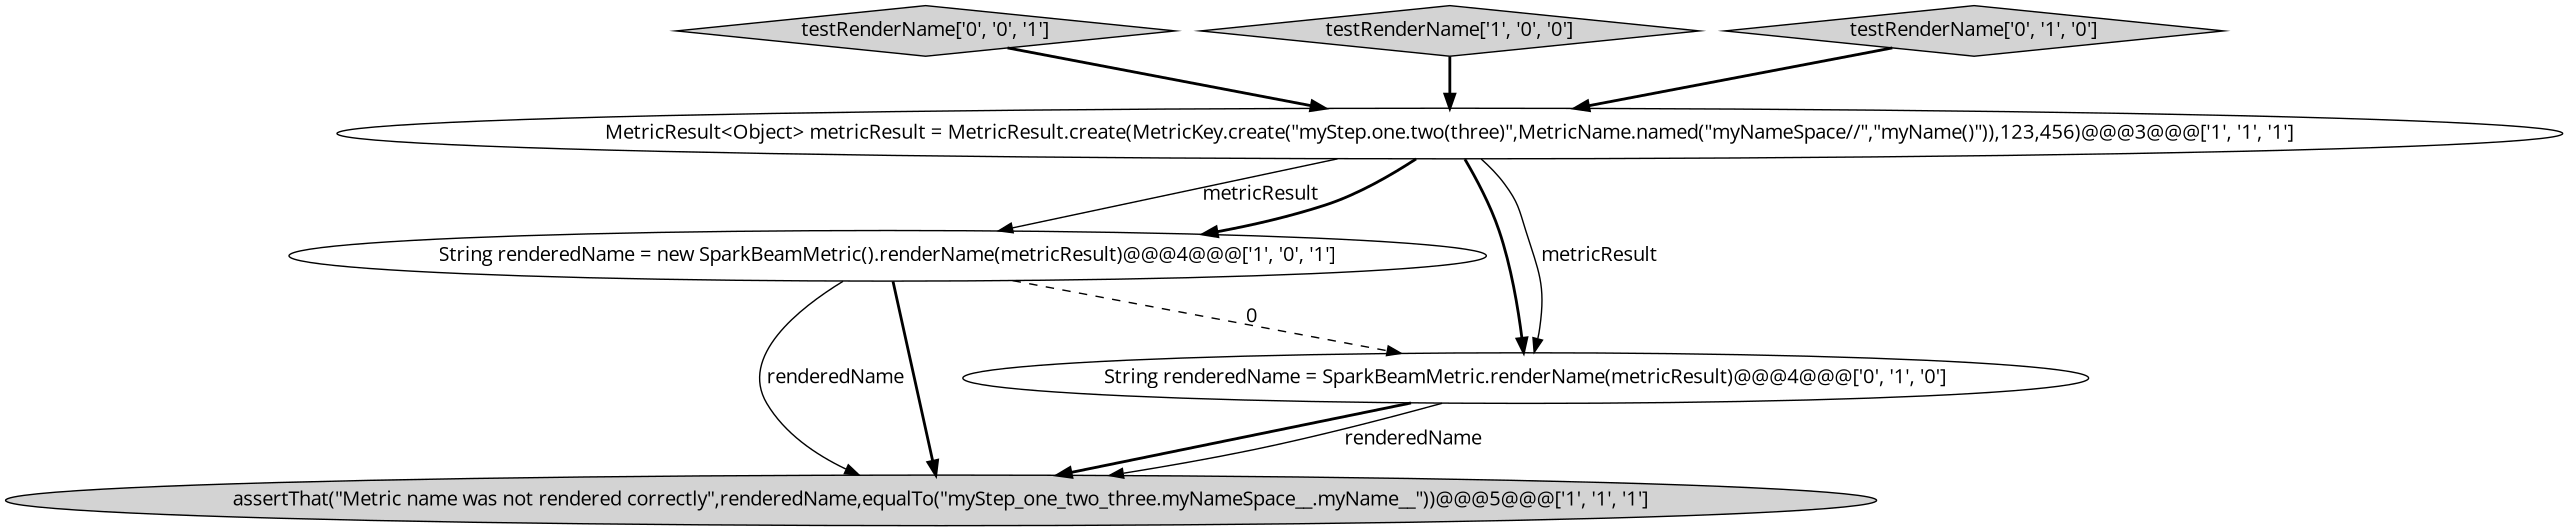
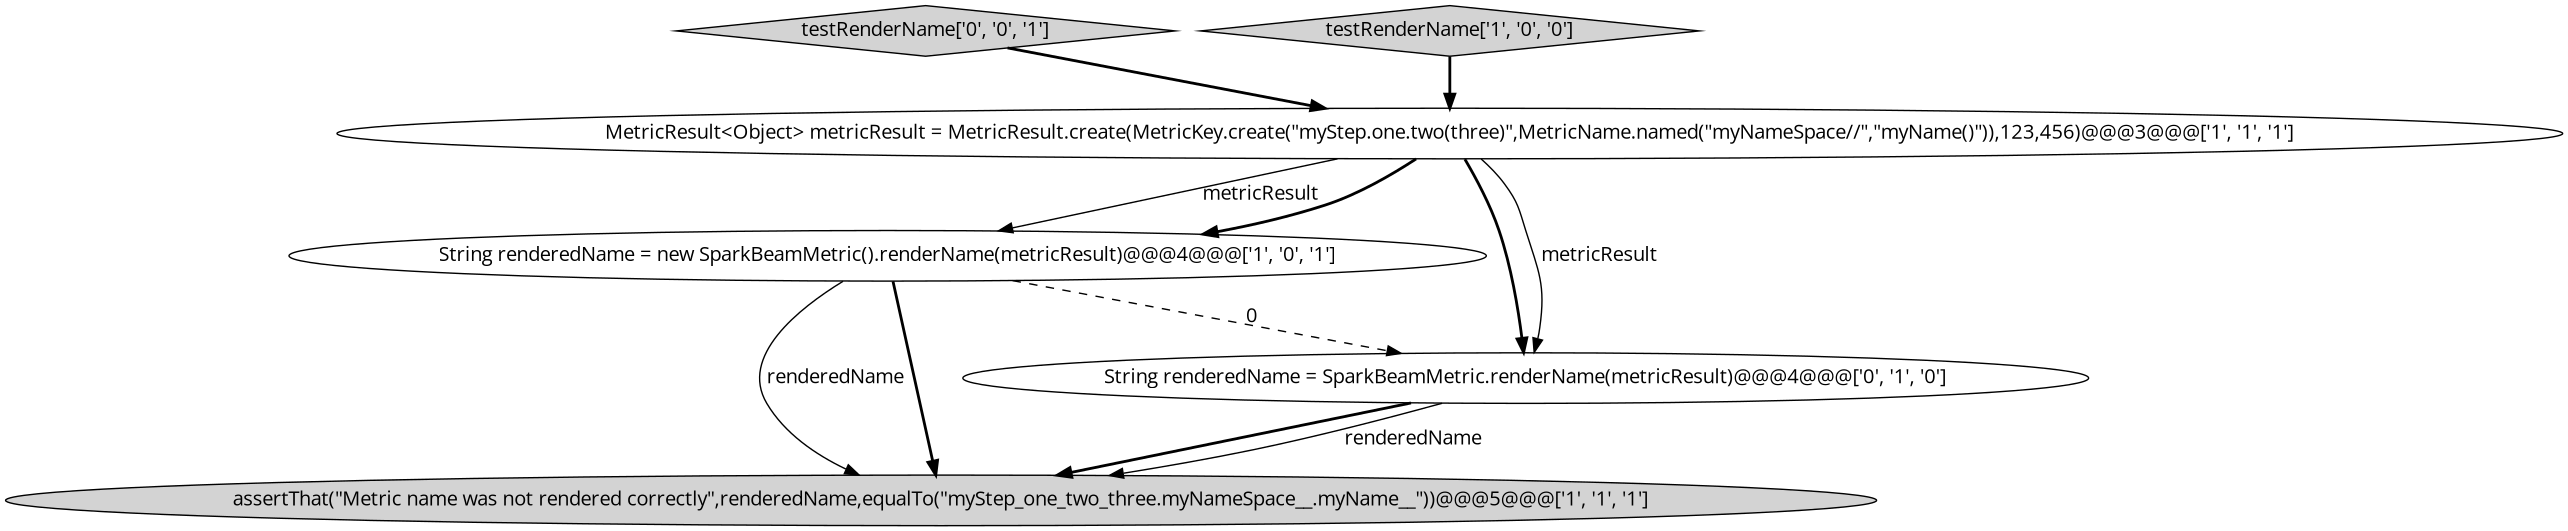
node "testRenderName['0', '1', '0']": removed
